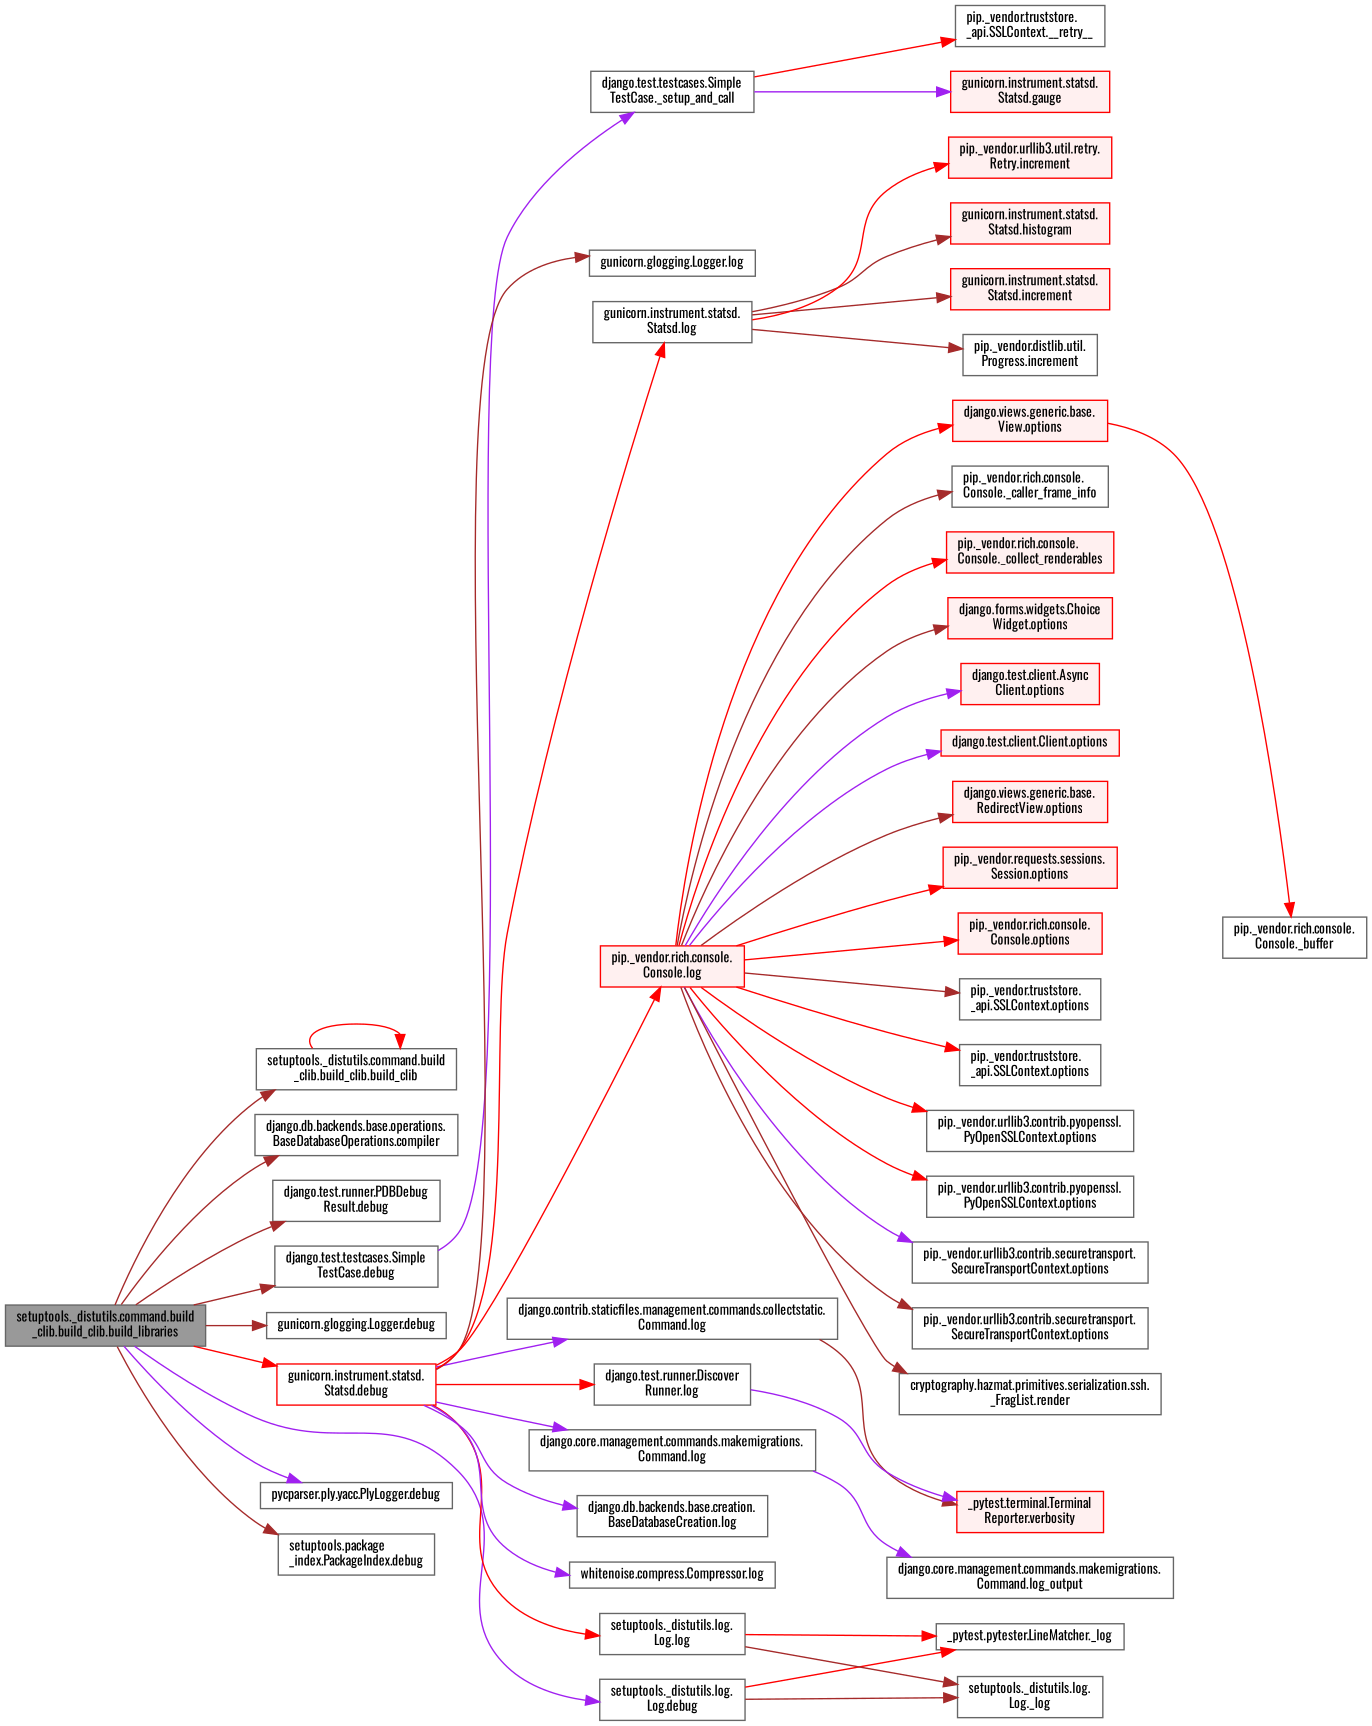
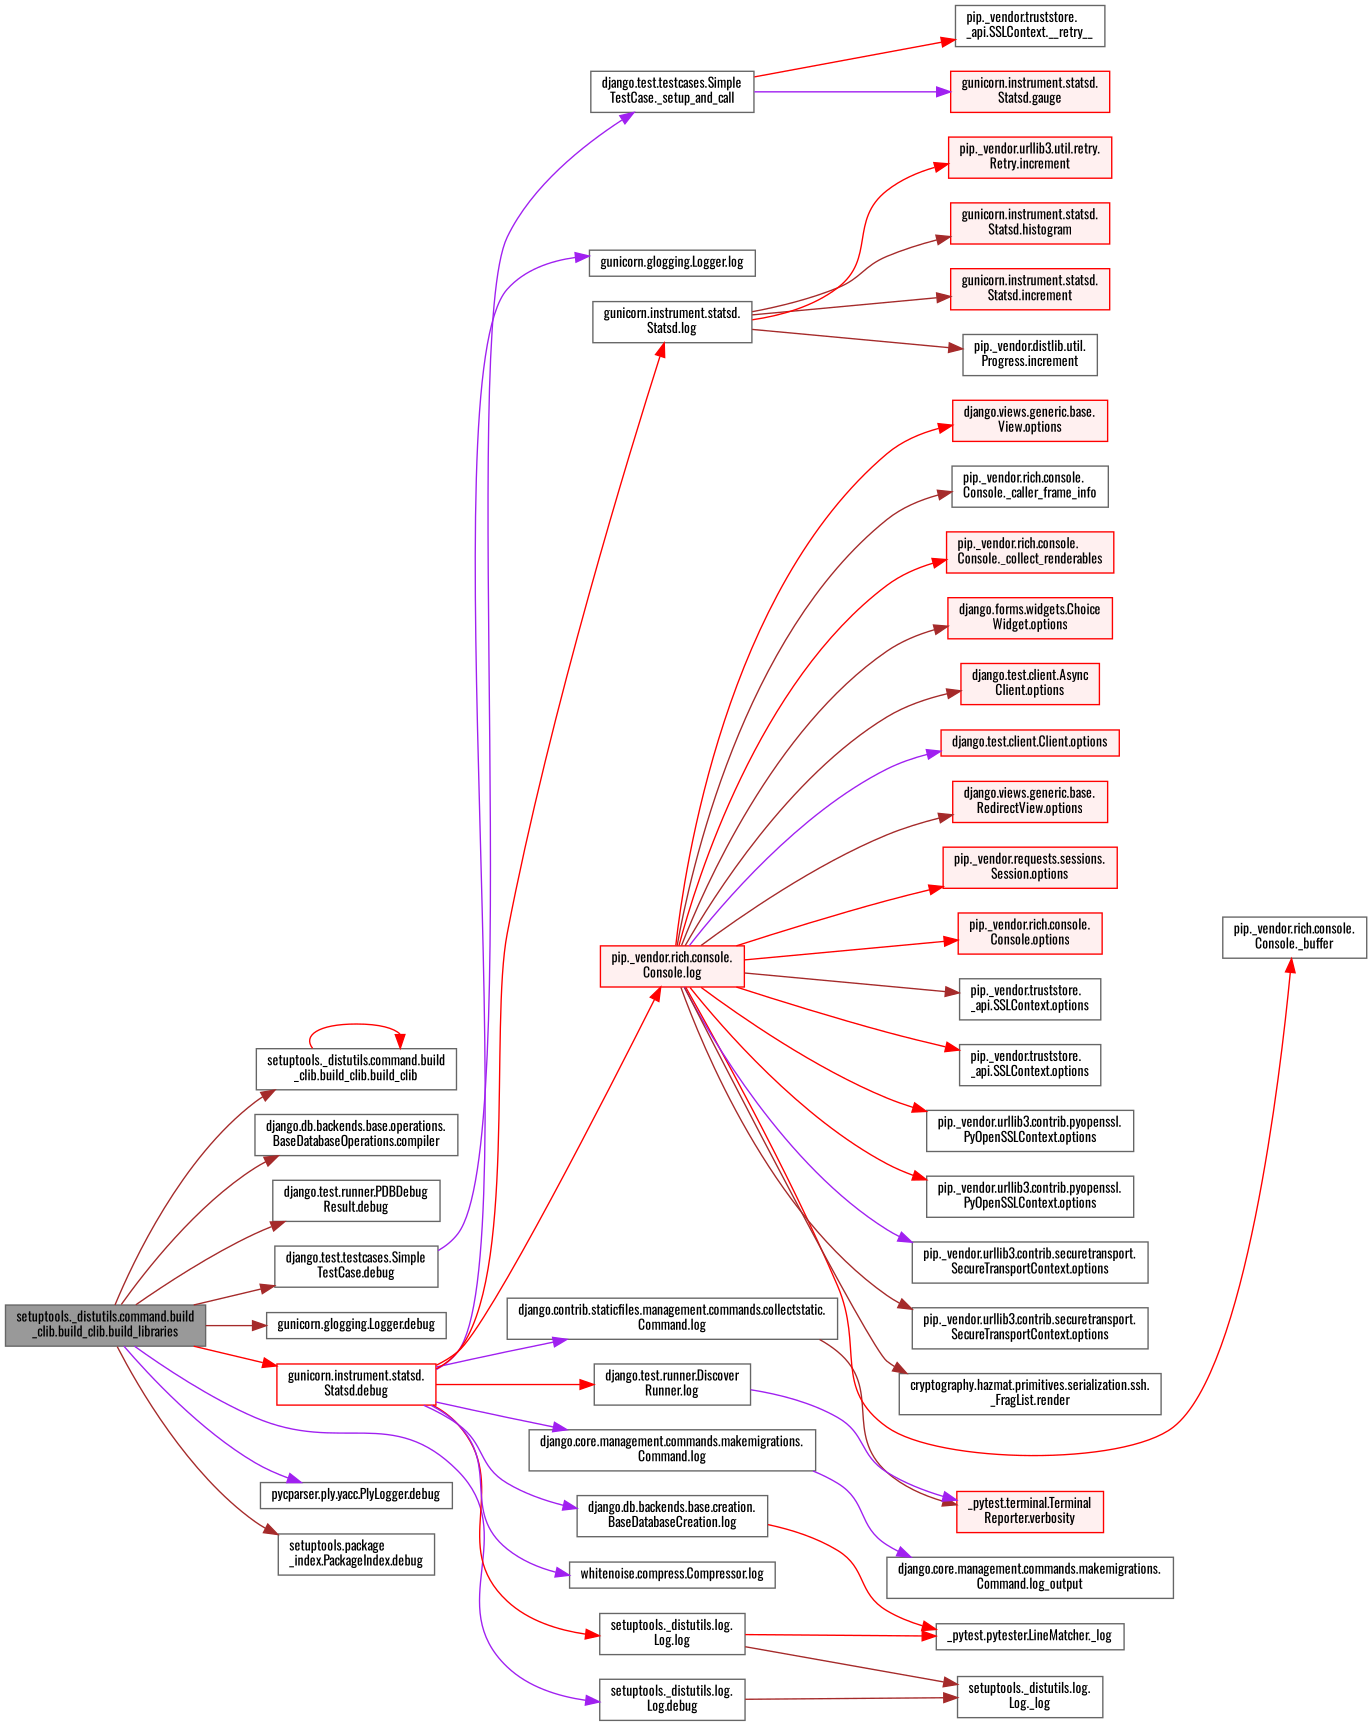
edge "django.views.generic.base. View.options" -> "pip._vendor.rich.console. Console._buffer": now "pip._vendor.rich.console. Console.log" -> "pip._vendor.rich.console. Console._buffer"
edge "pip._vendor.rich.console. Console.log" -> "django.test.client.Async Client.options": color purple -> brown
edge "gunicorn.instrument.statsd. Statsd.debug" -> "gunicorn.glogging.Logger.log": color brown -> purple
edge "setuptools._distutils.log. Log.debug" -> "_pytest.pytester.LineMatcher._log": now "django.db.backends.base.creation. BaseDatabaseCreation.log" -> "_pytest.pytester.LineMatcher._log"
